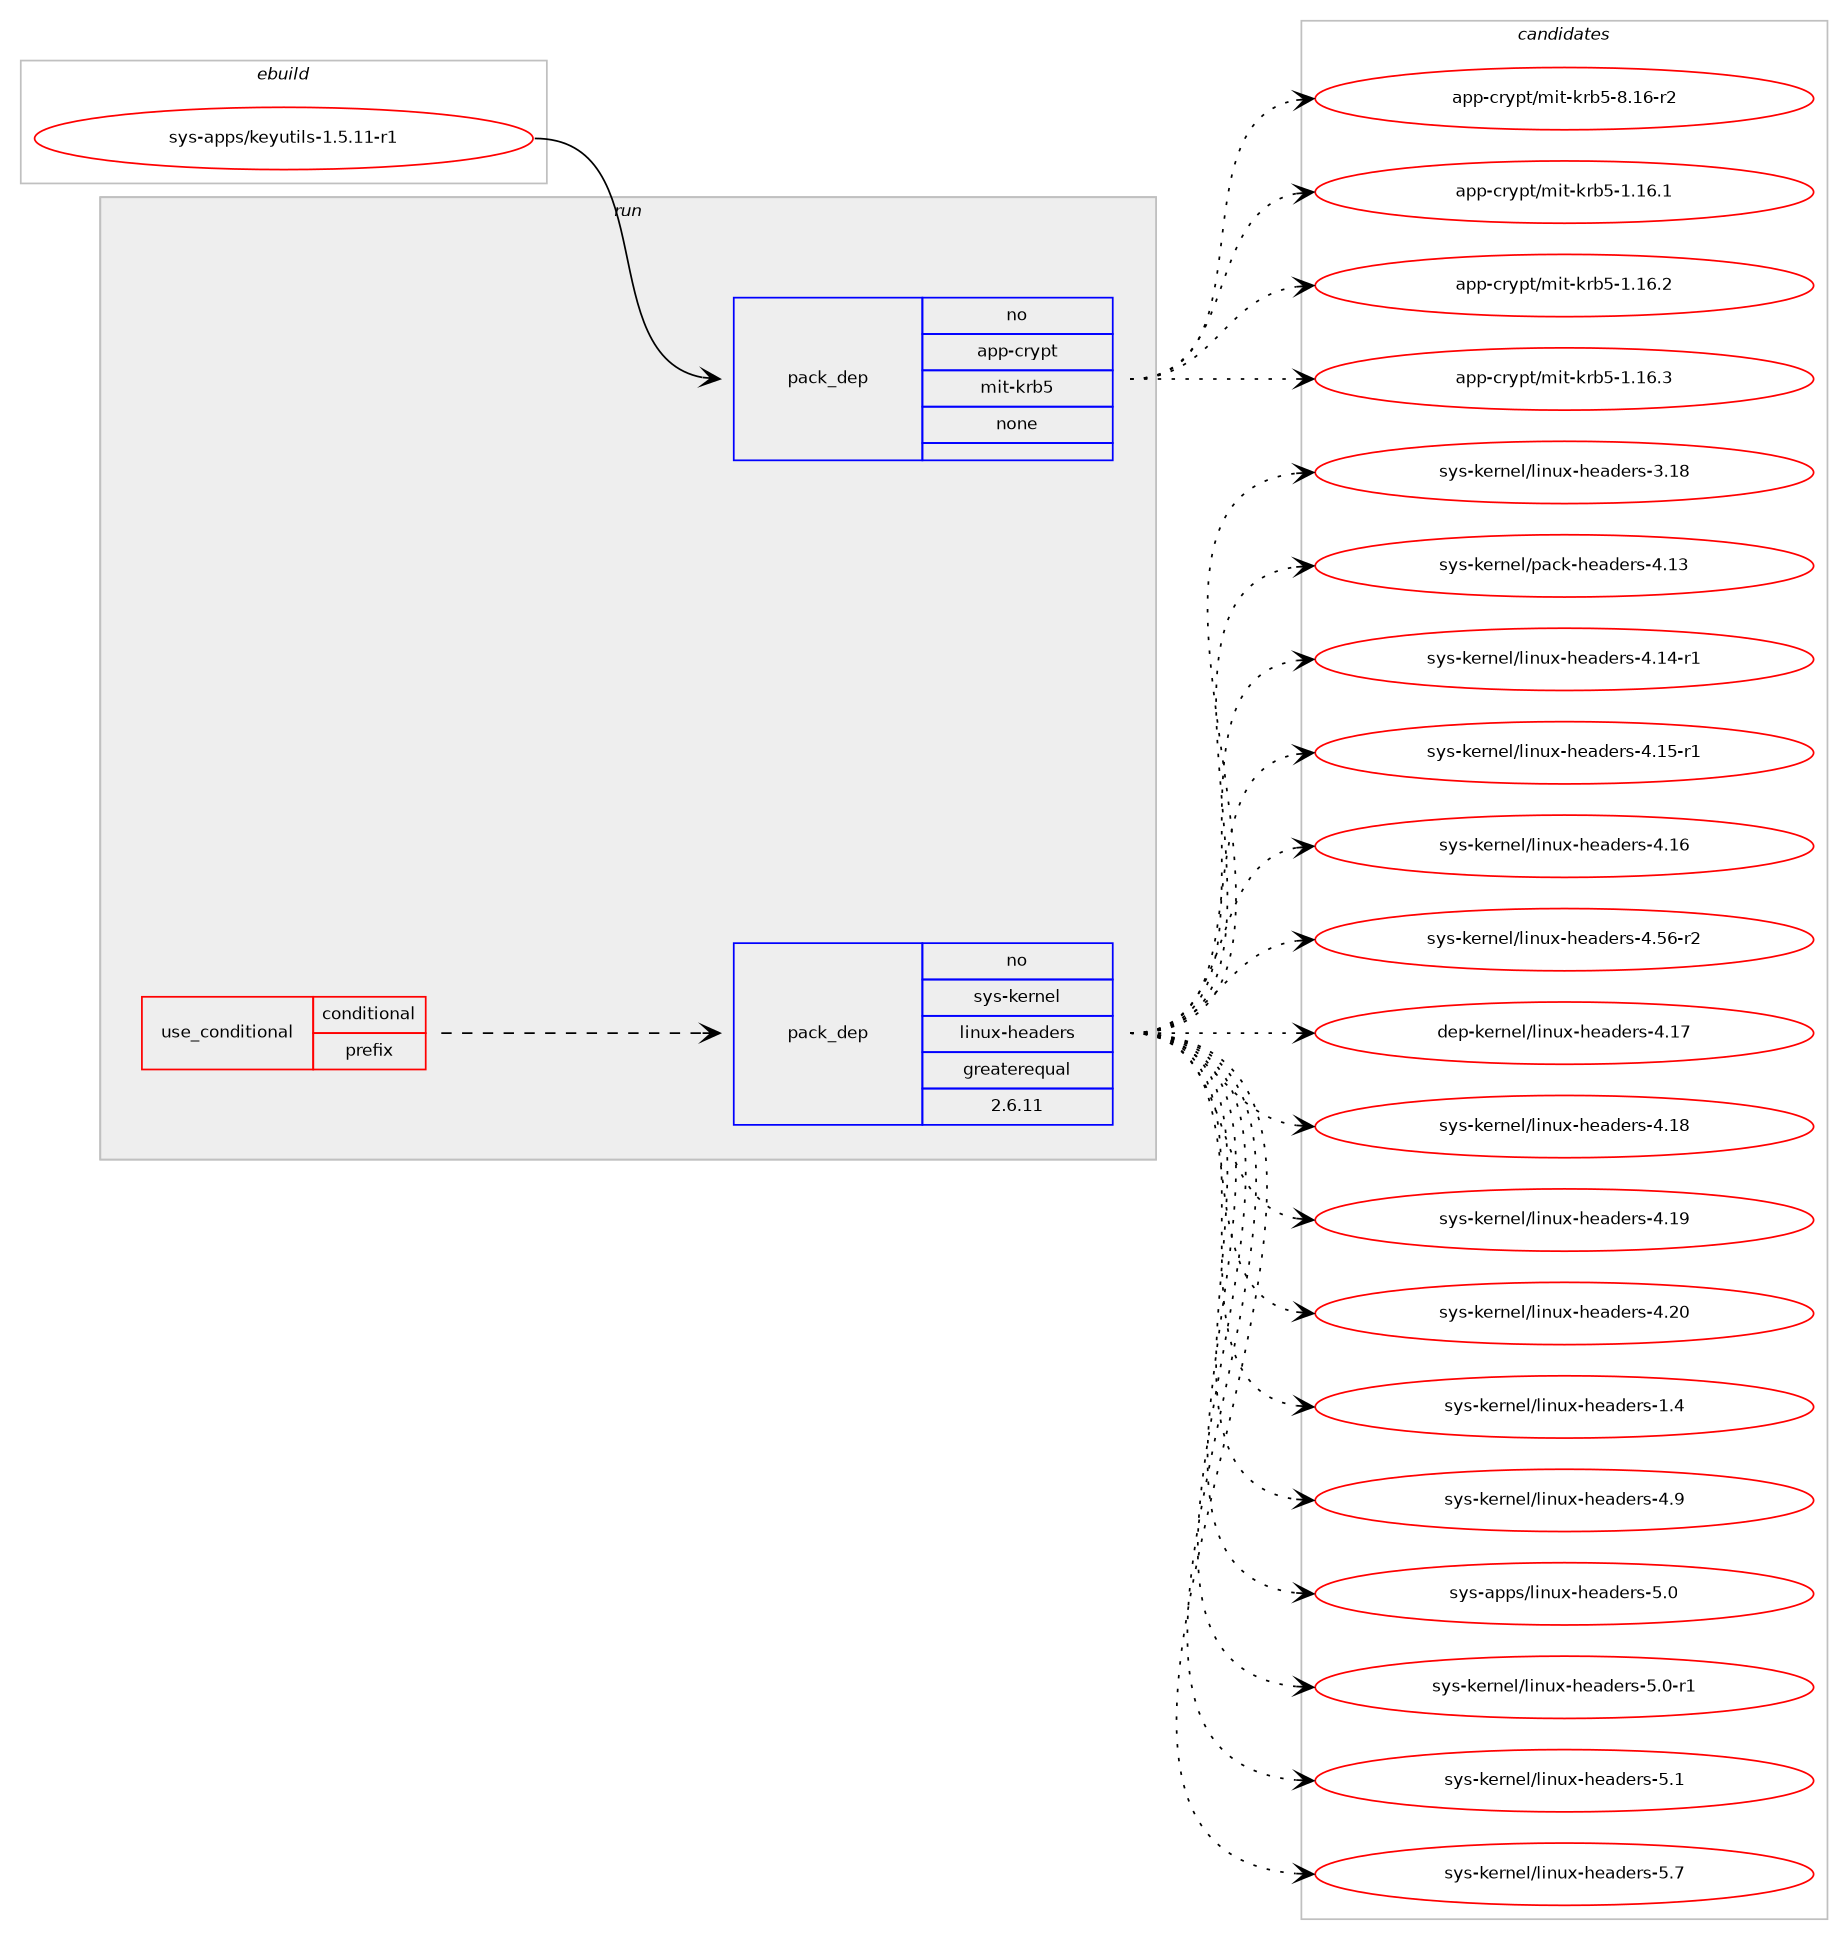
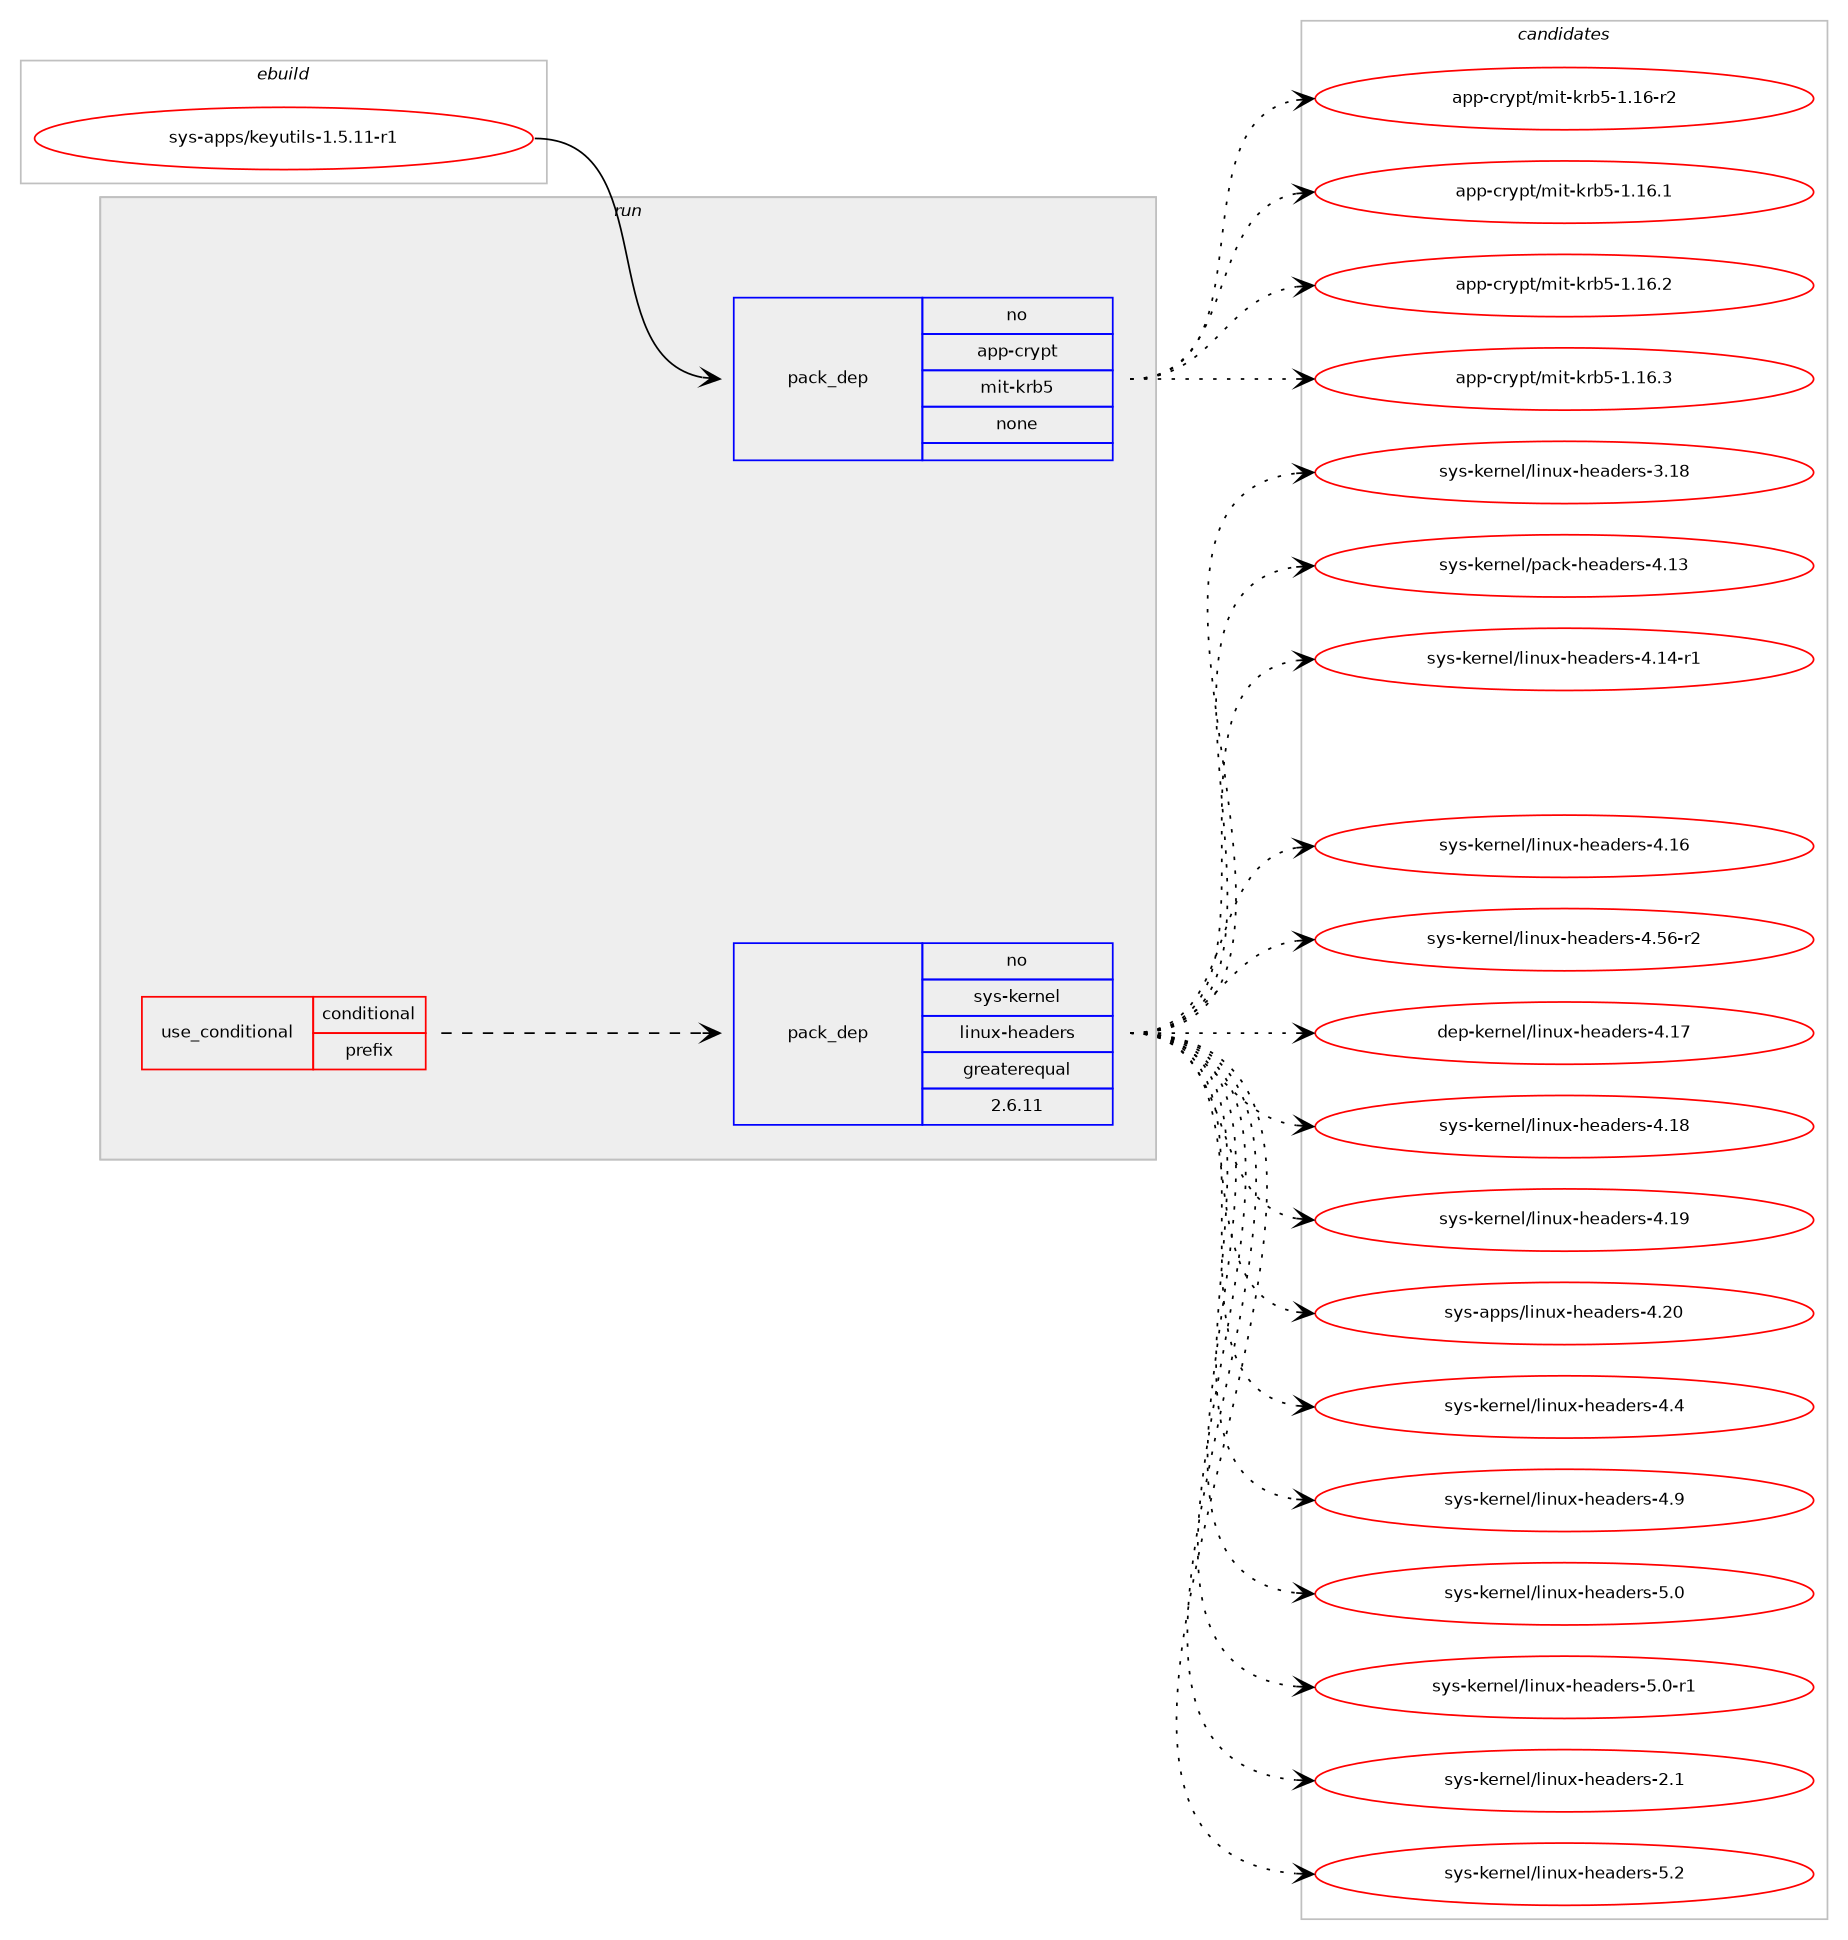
node "app-crypt/mit-krb5-8.16-r2": label "app-crypt/mit-krb5-8.16-r2" -> "app-crypt/mit-krb5-1.16-r2"
node "sys-kernel/linux-headers-4.15-r1": removed
node "sys-kernel/linux-headers-4.20": label "sys-kernel/linux-headers-4.20" -> "sys-apps/linux-headers-4.20"
node "sys-kernel/linux-headers-1.4": label "sys-kernel/linux-headers-1.4" -> "sys-kernel/linux-headers-4.4"
node "sys-apps/linux-headers-5.0": label "sys-apps/linux-headers-5.0" -> "sys-kernel/linux-headers-5.0"
node "sys-kernel/linux-headers-5.1": label "sys-kernel/linux-headers-5.1" -> "sys-kernel/linux-headers-2.1"
node "sys-kernel/linux-headers-5.7": label "sys-kernel/linux-headers-5.7" -> "sys-kernel/linux-headers-5.2"
